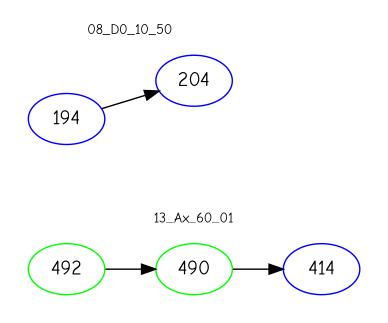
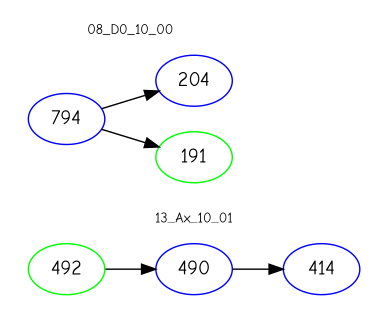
cluster "08_D0_10_50": label "08_D0_10_50" -> "08_D0_10_00"
node "194": label "194" -> "794"
node "191": added
cluster "13_Ax_60_01": label "13_Ax_60_01" -> "13_Ax_10_01"
node "490": color green -> blue
